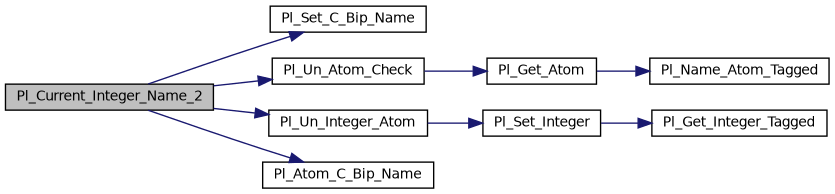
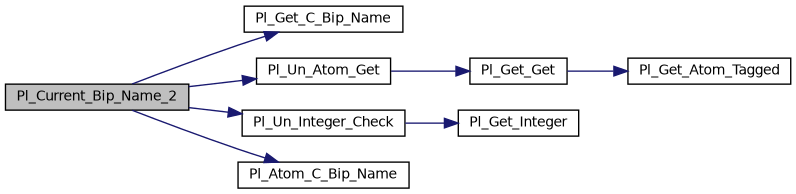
node "Pl_Set_C_Bip_Name": label "Pl_Set_C_Bip_Name" -> "Pl_Get_C_Bip_Name"
node "Pl_Un_Atom_Check": label "Pl_Un_Atom_Check" -> "Pl_Un_Atom_Get"
node "Pl_Get_Atom": label "Pl_Get_Atom" -> "Pl_Get_Get"
node "Pl_Name_Atom_Tagged": label "Pl_Name_Atom_Tagged" -> "Pl_Get_Atom_Tagged"
node "Pl_Current_Integer_Name_2": label "Pl_Current_Integer_Name_2" -> "Pl_Current_Bip_Name_2"
node "Pl_Un_Integer_Atom": label "Pl_Un_Integer_Atom" -> "Pl_Un_Integer_Check"
node "Pl_Set_Integer": label "Pl_Set_Integer" -> "Pl_Get_Integer"
node "Pl_Get_Integer_Tagged": removed
